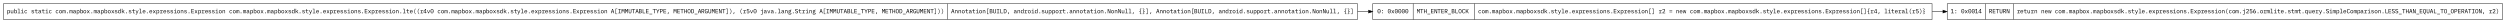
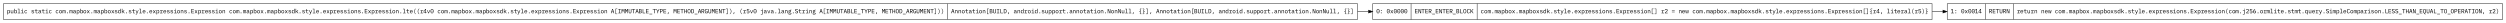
node "0: 0x0000": text "MTH_ENTER_BLOCK" -> "ENTER_ENTER_BLOCK"
